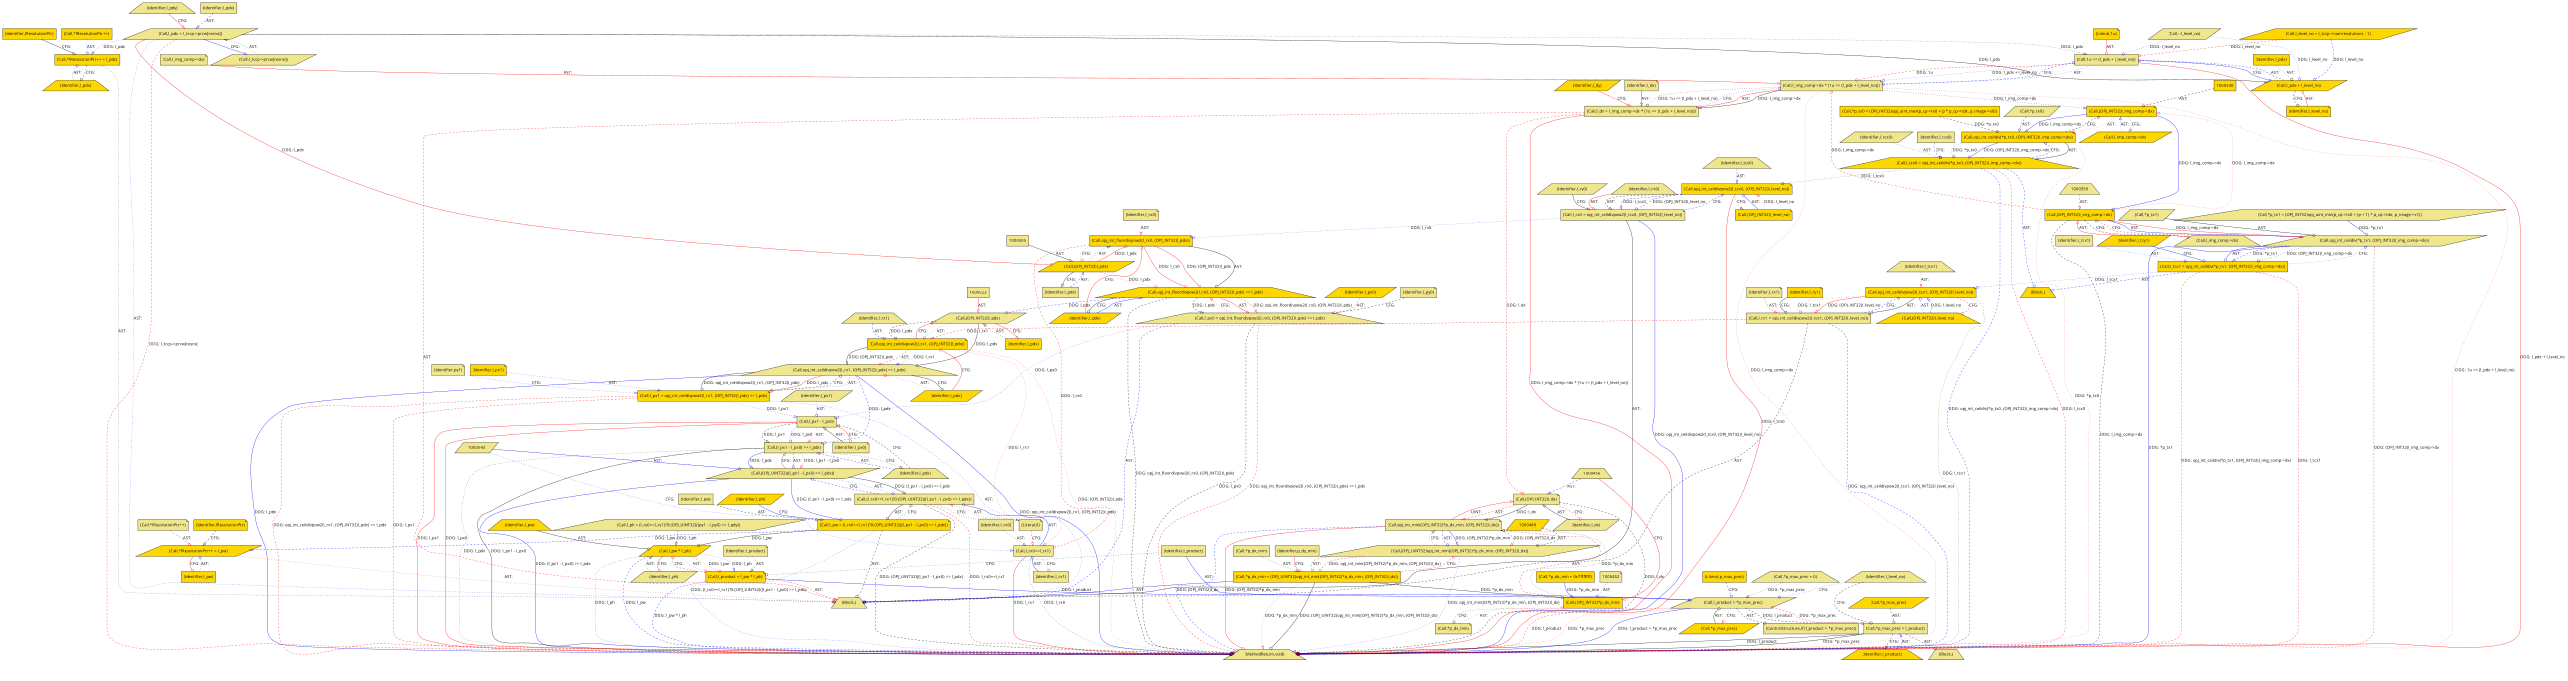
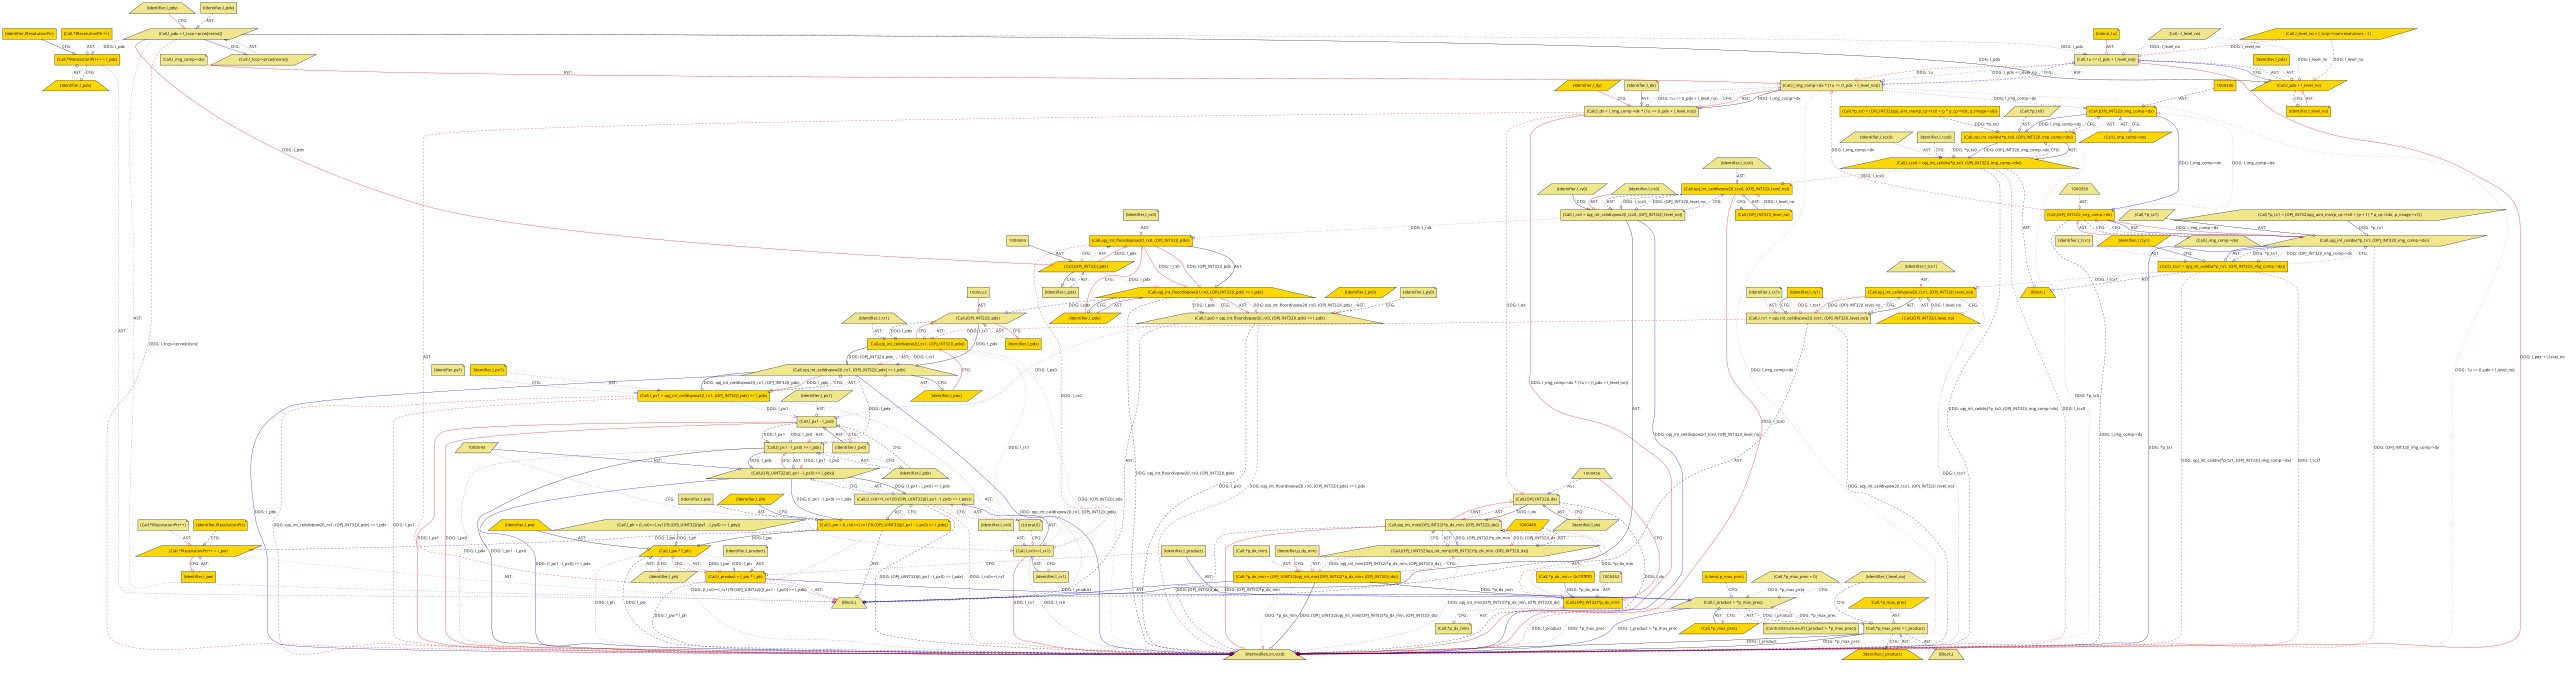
edge "(Call,l_level_no = l_tccp->numresolutions - 1)" -> "(Call,l_pdx + l_level_no)": color blue -> red
edge "(Call,l_product > *p_max_prec)" -> "(ControlStructure,if (l_product > *p_max_prec))": color black -> red
